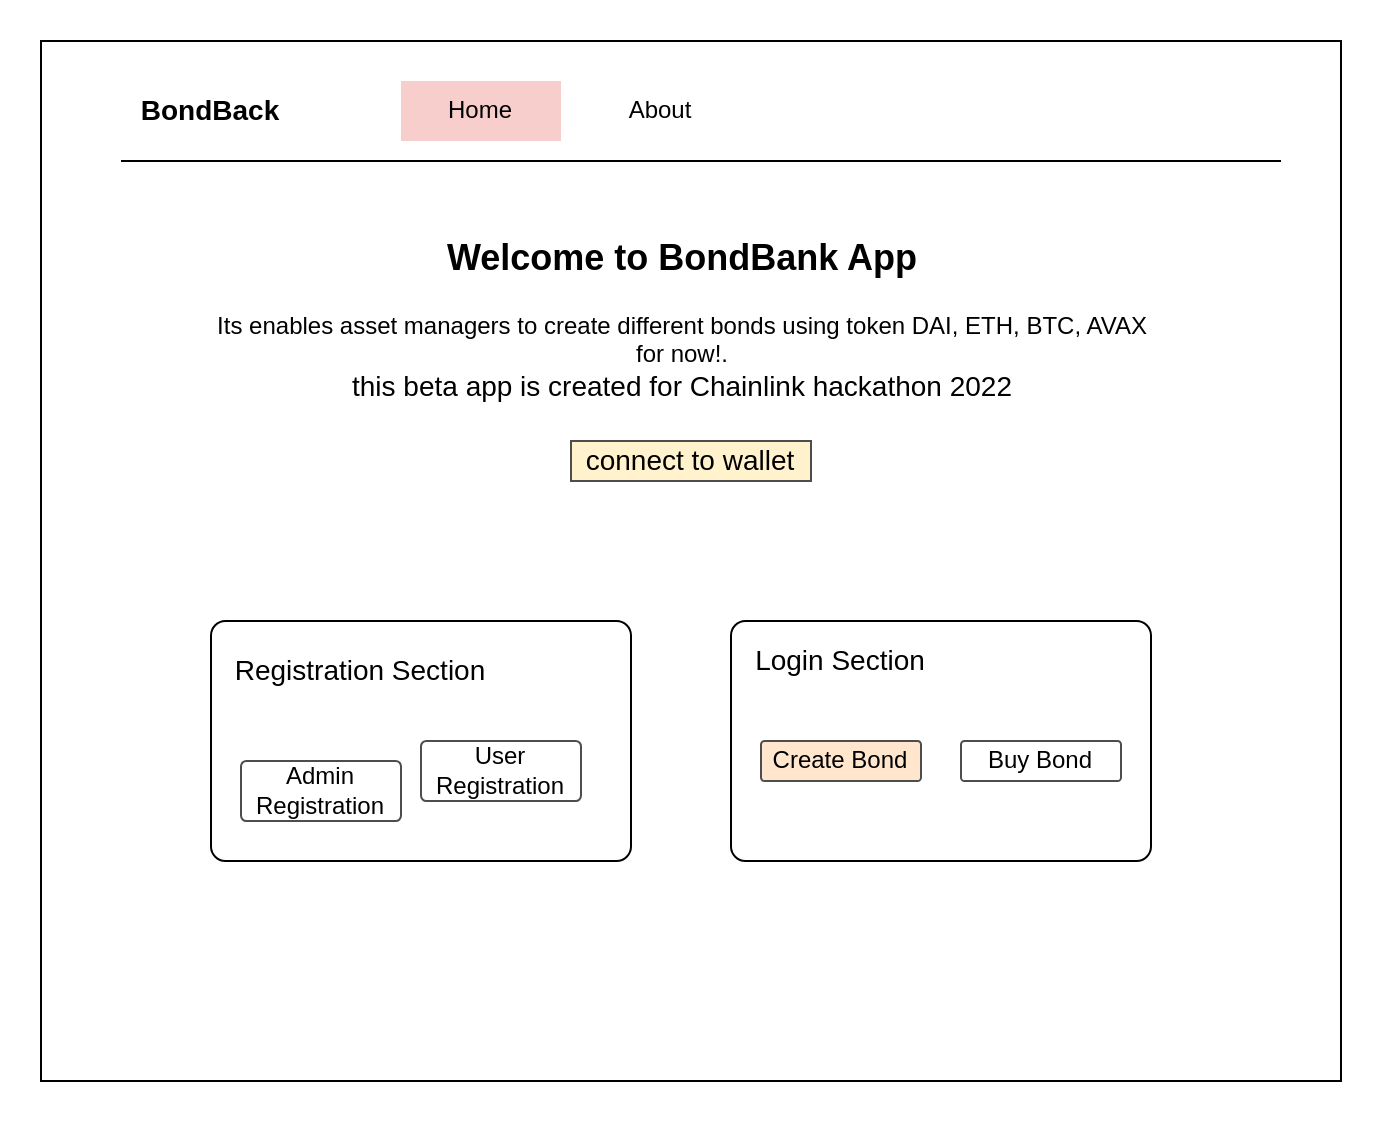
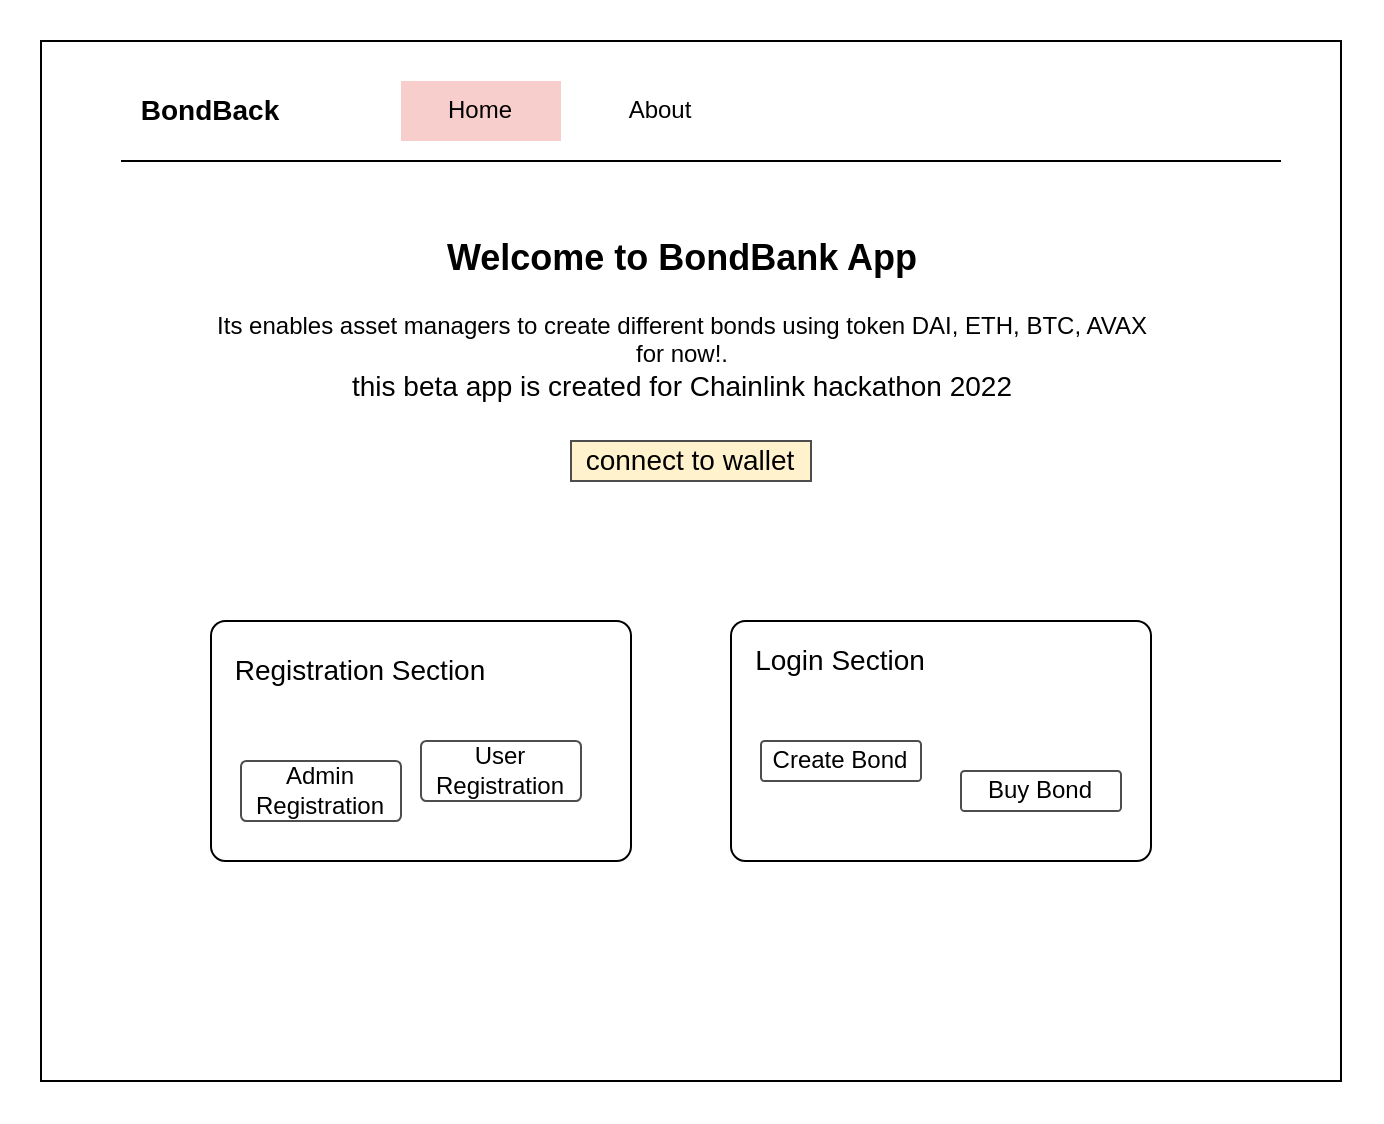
node "Create Bond": fillcolor #ffe6cc -> #ffffff
node "Buy Bond": moved (1041, 761) -> (1041, 791)
